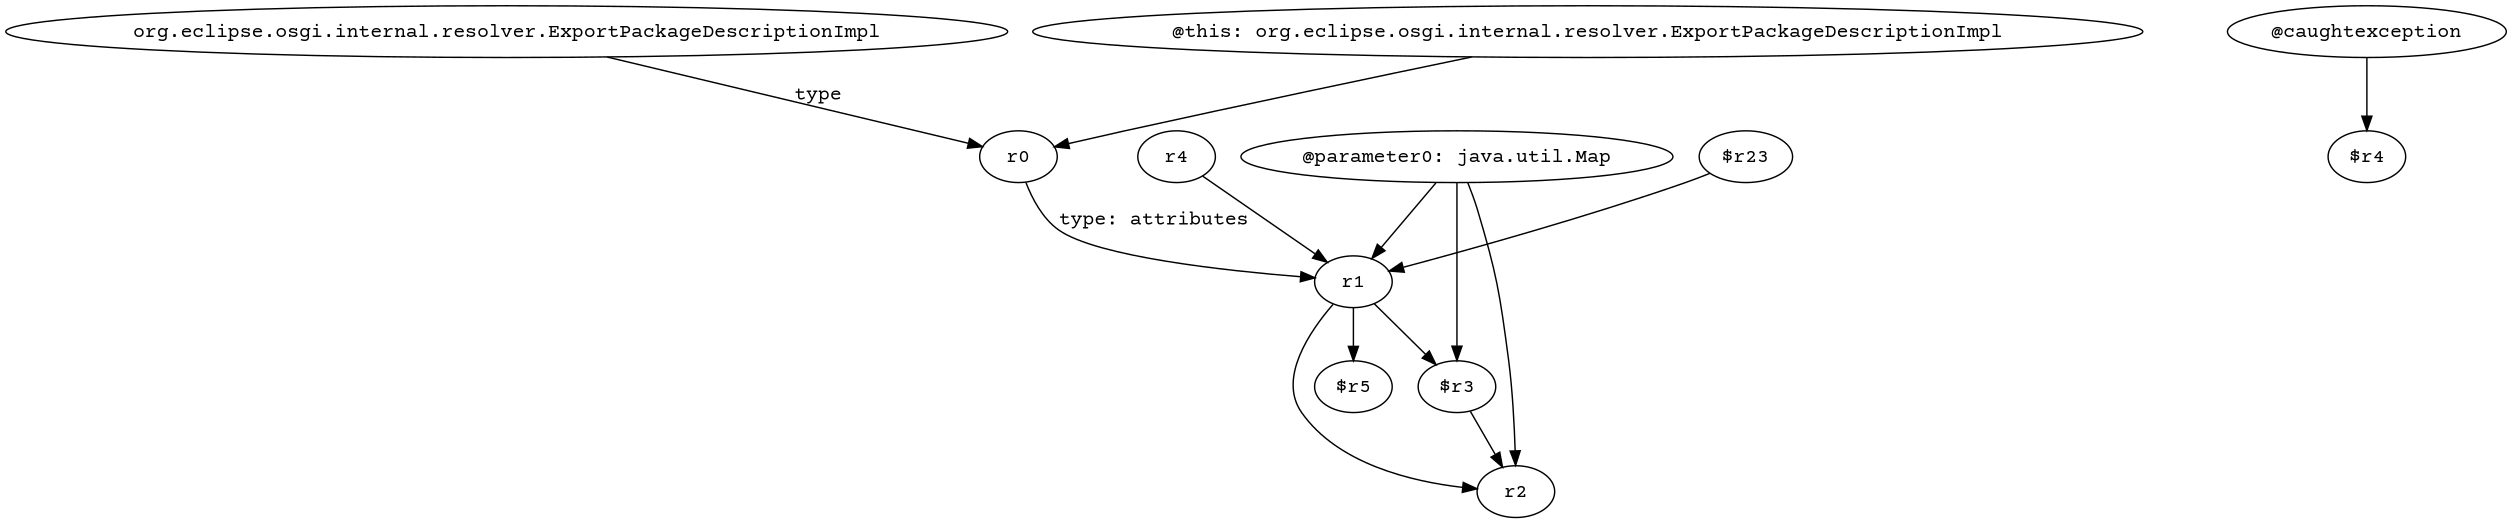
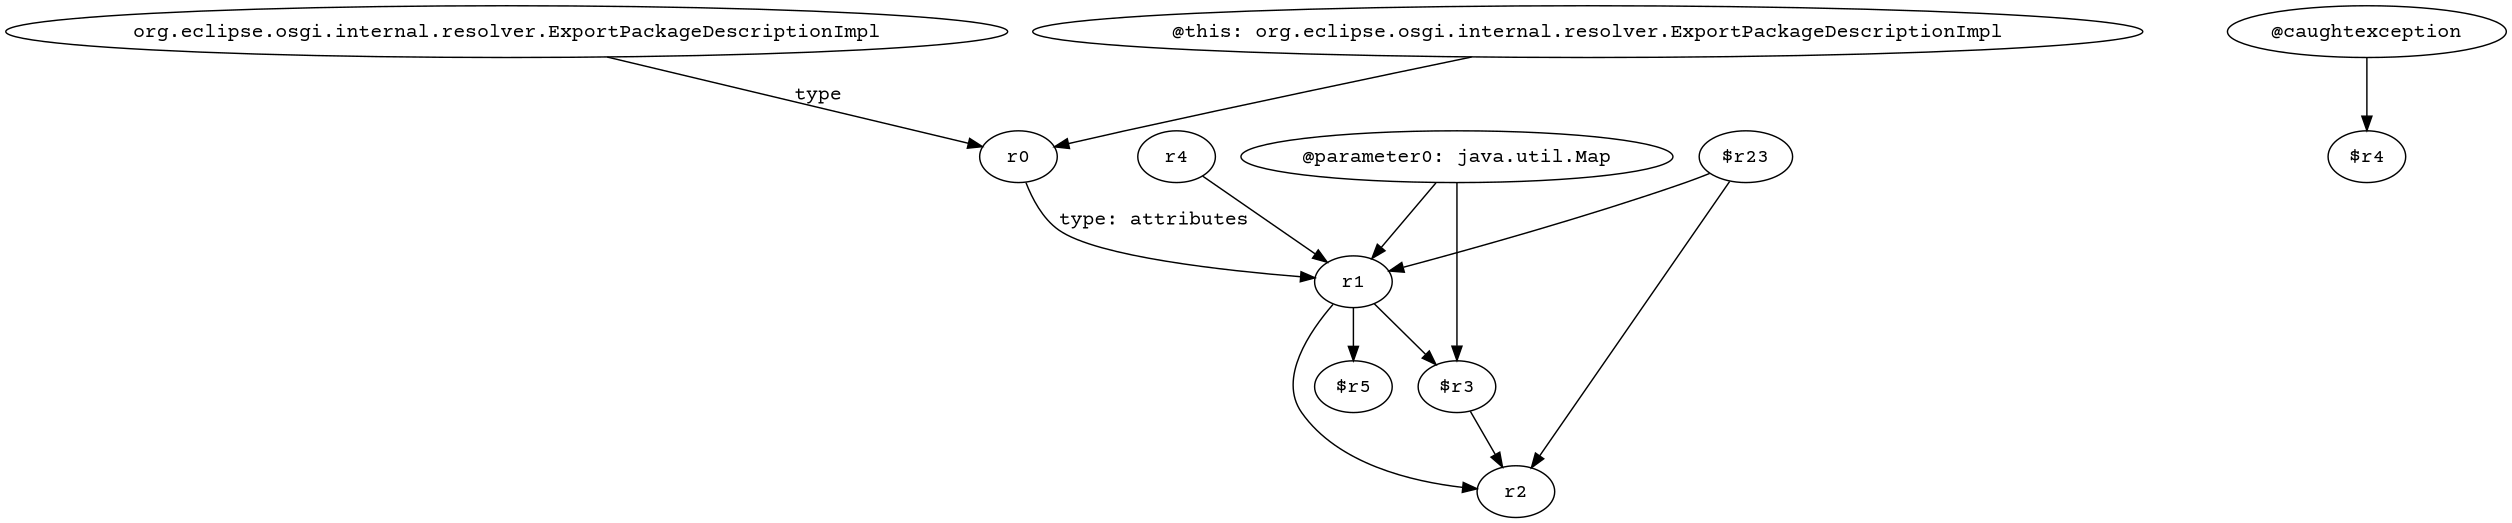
edge "@parameter0: java.util.Map" -> "r2": now "$r23" -> "r2"
